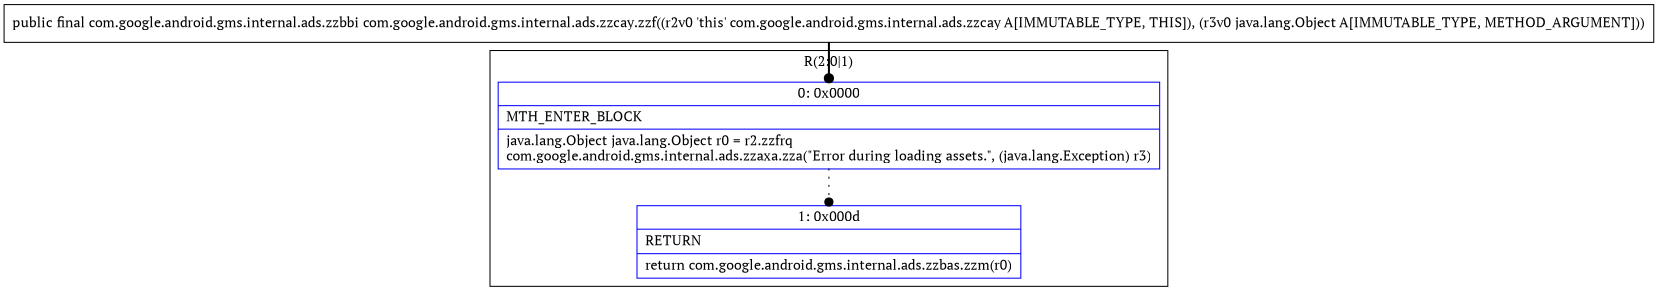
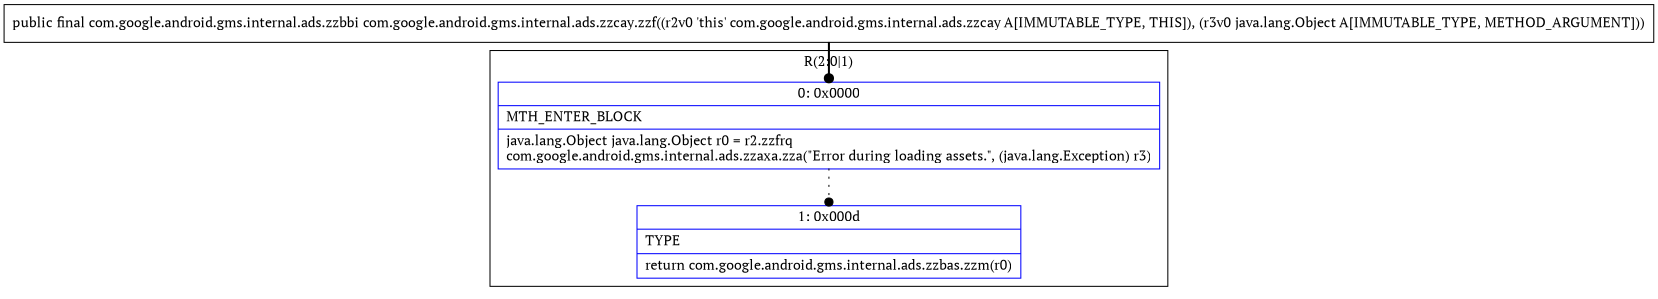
node "1: 0x000d": text "RETURN" -> "TYPE"
